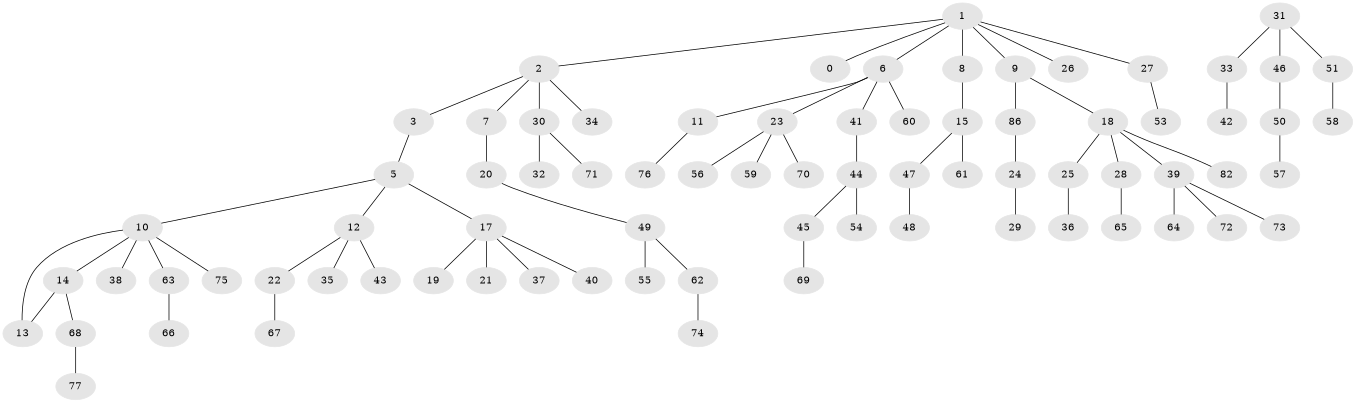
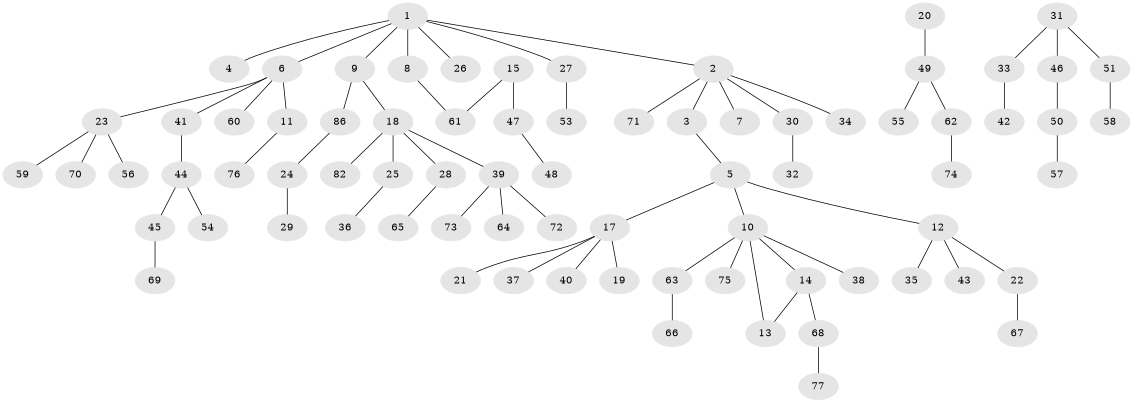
node "0": label "0" -> "4"
edge "8" -- "15": now "8" -- "61"
edge "7" -- "20": removed
edge "30" -- "71": now "2" -- "71"
